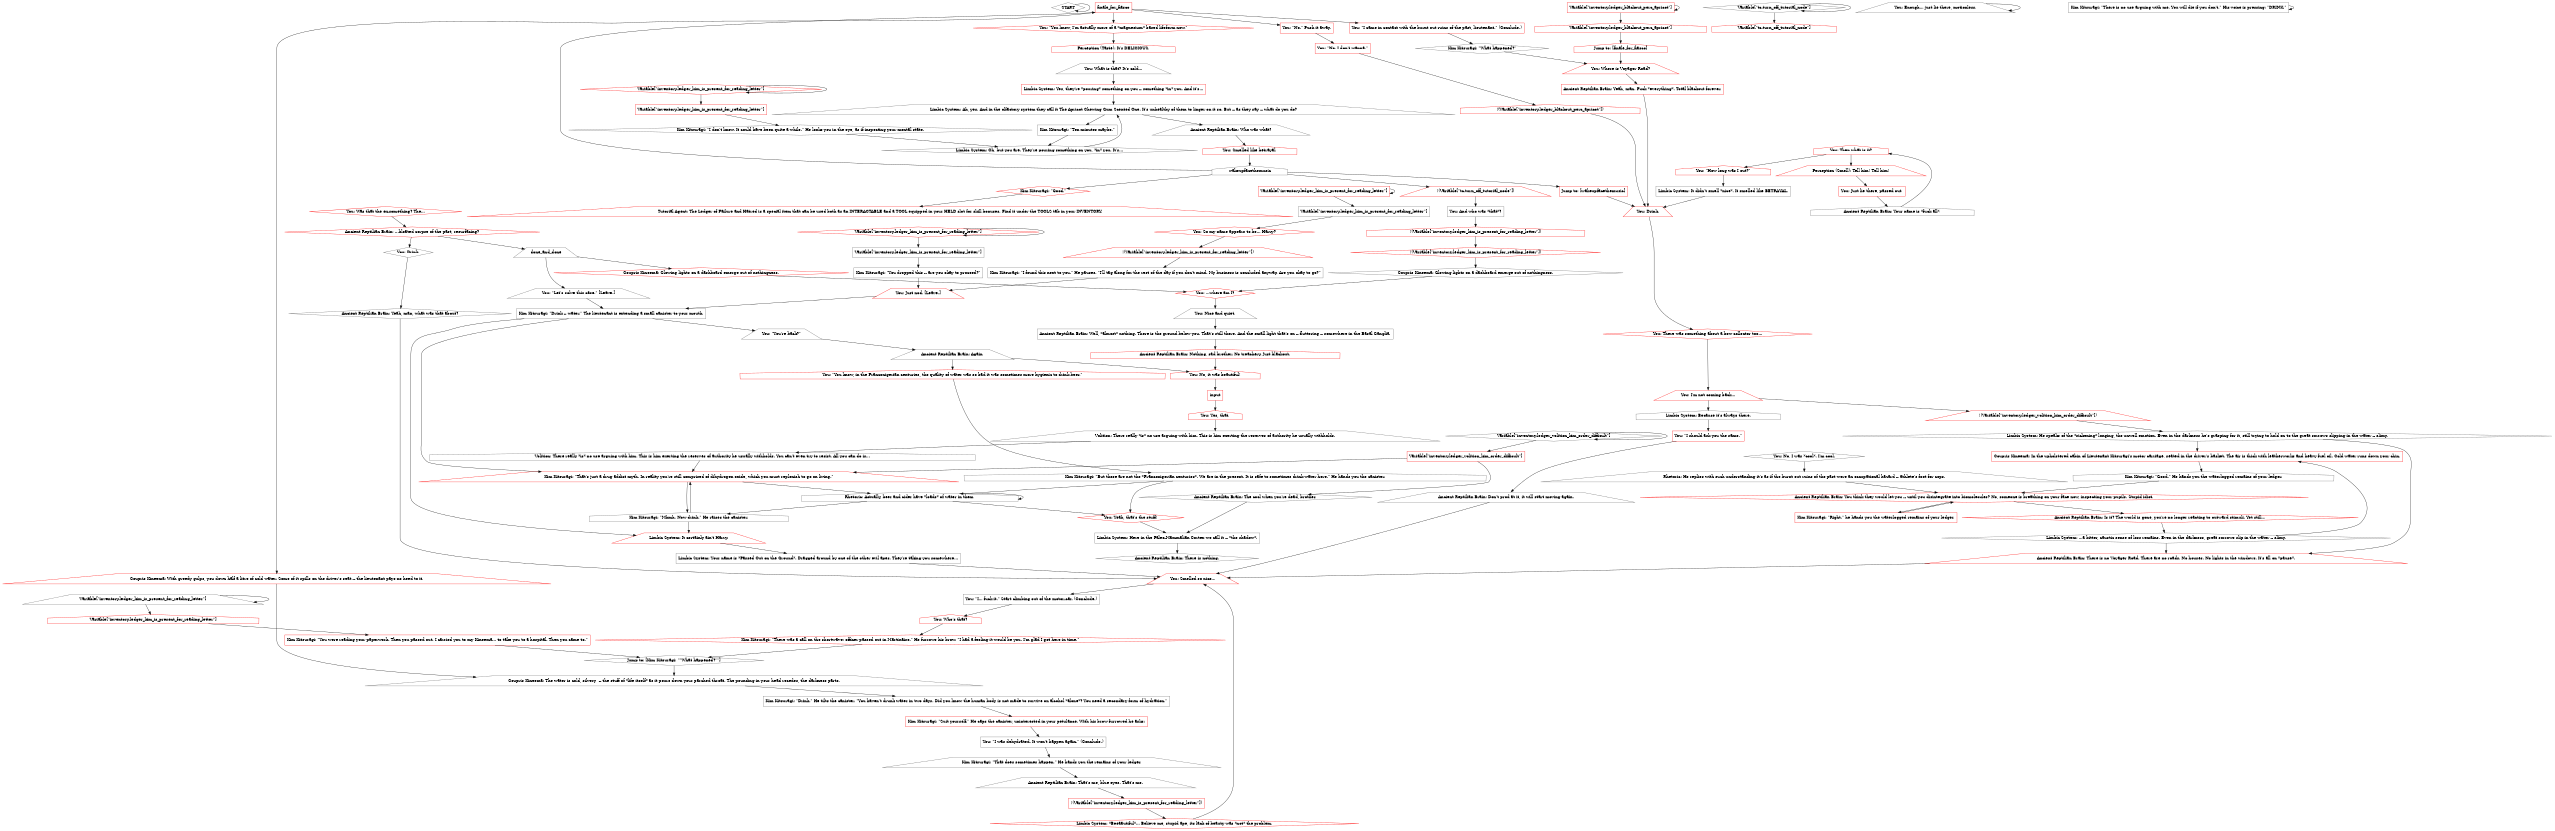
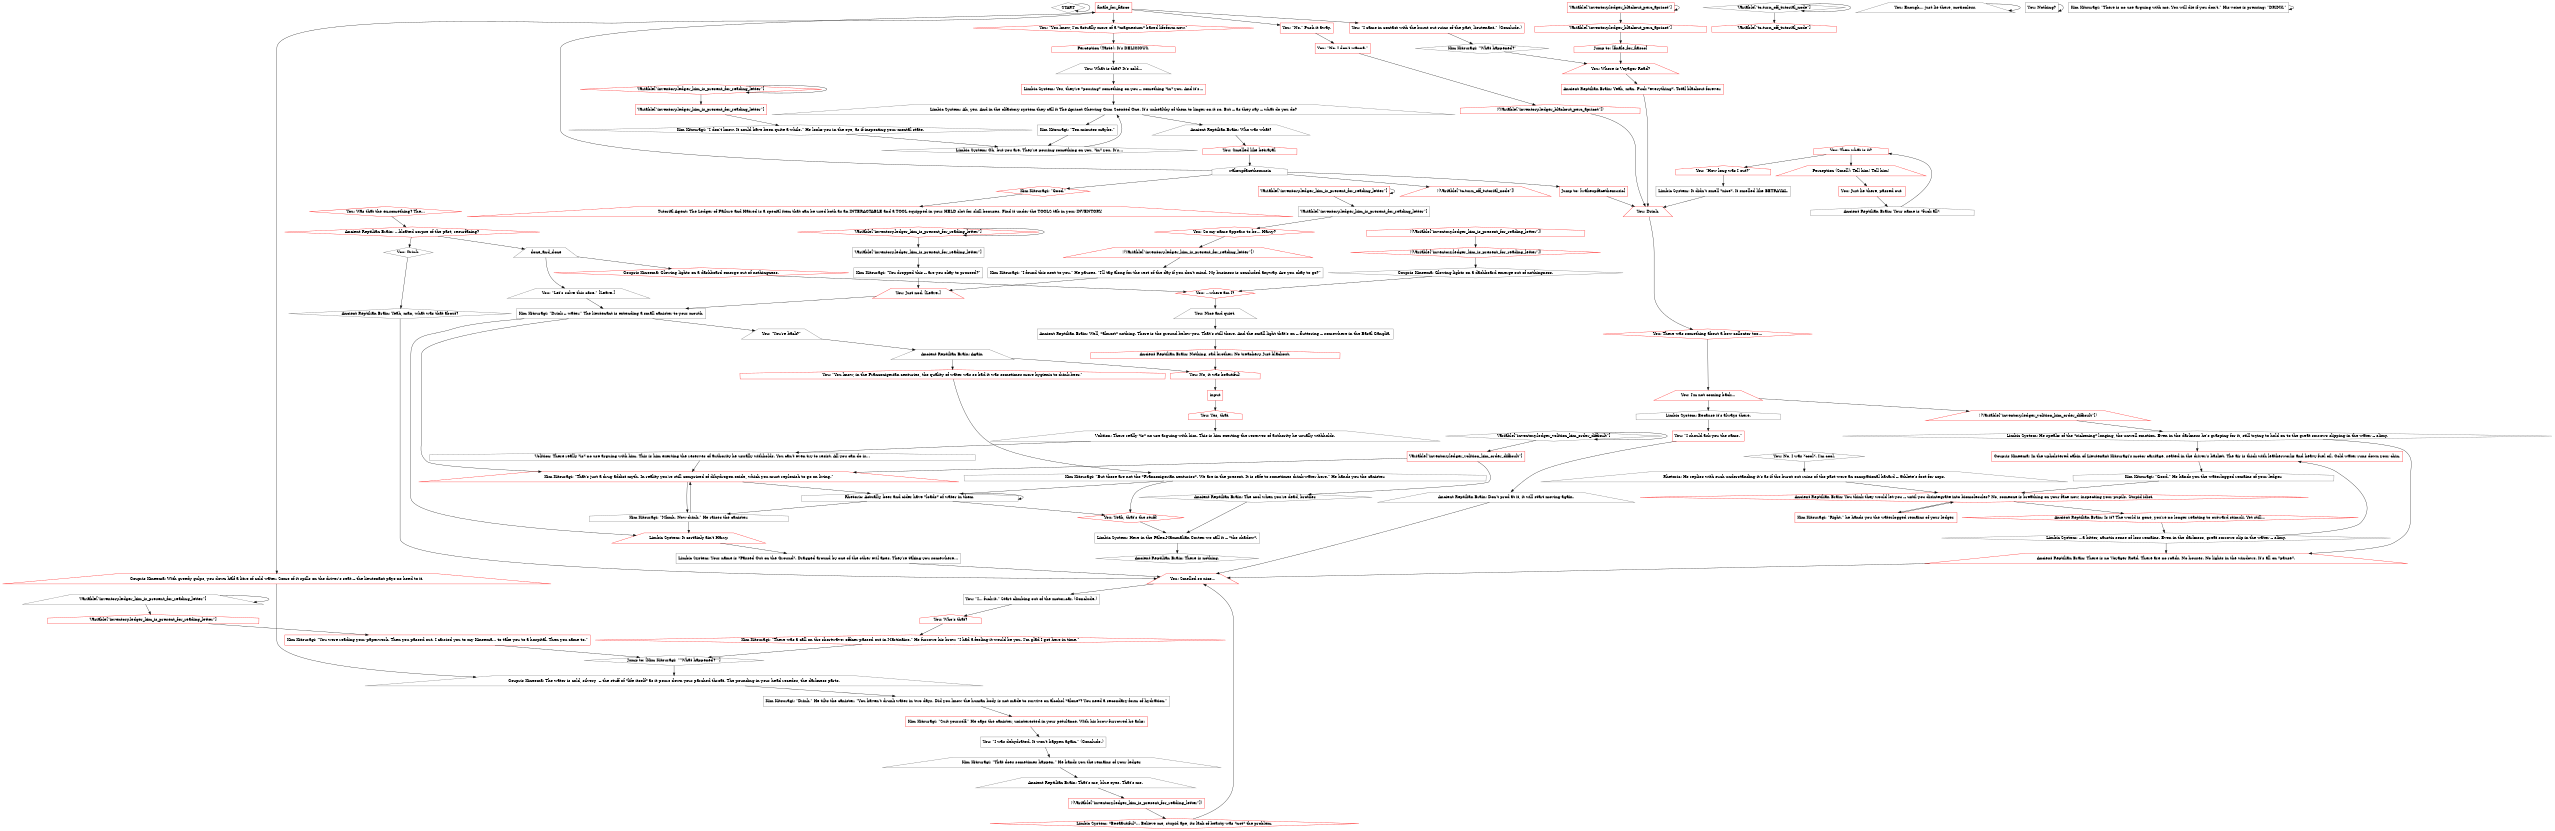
node "You: Nothing?": added
node "You: And who was *that*?": removed
